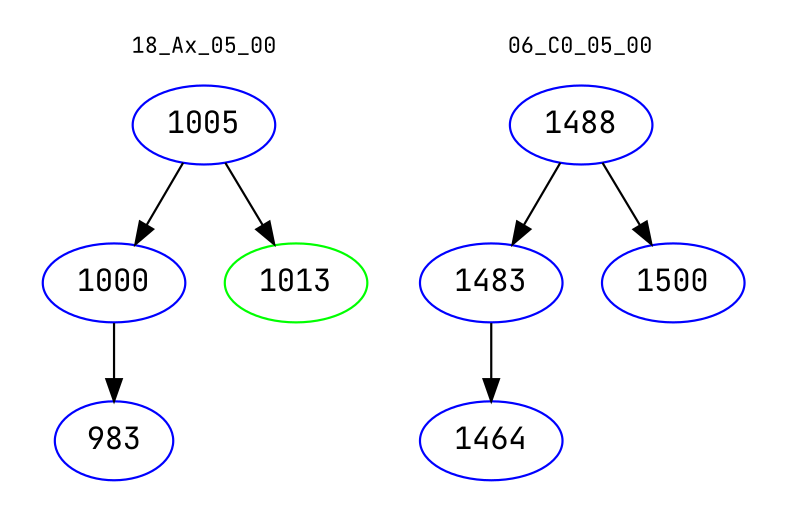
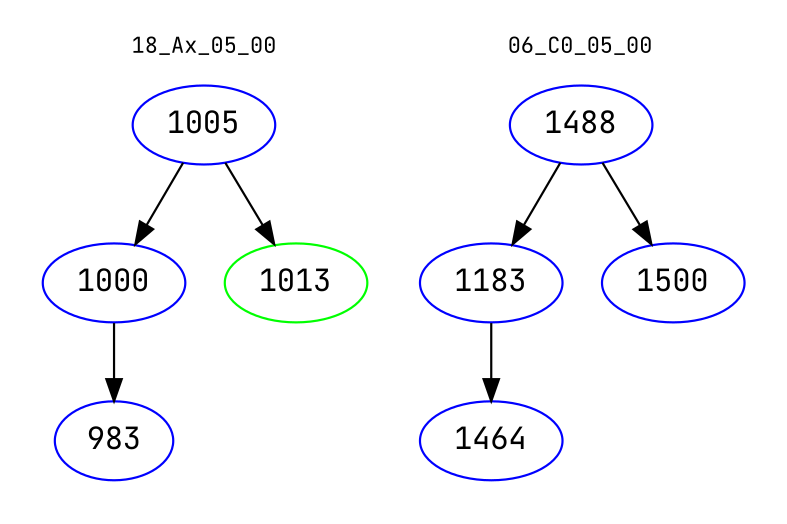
node "1483": label "1483" -> "1183"
